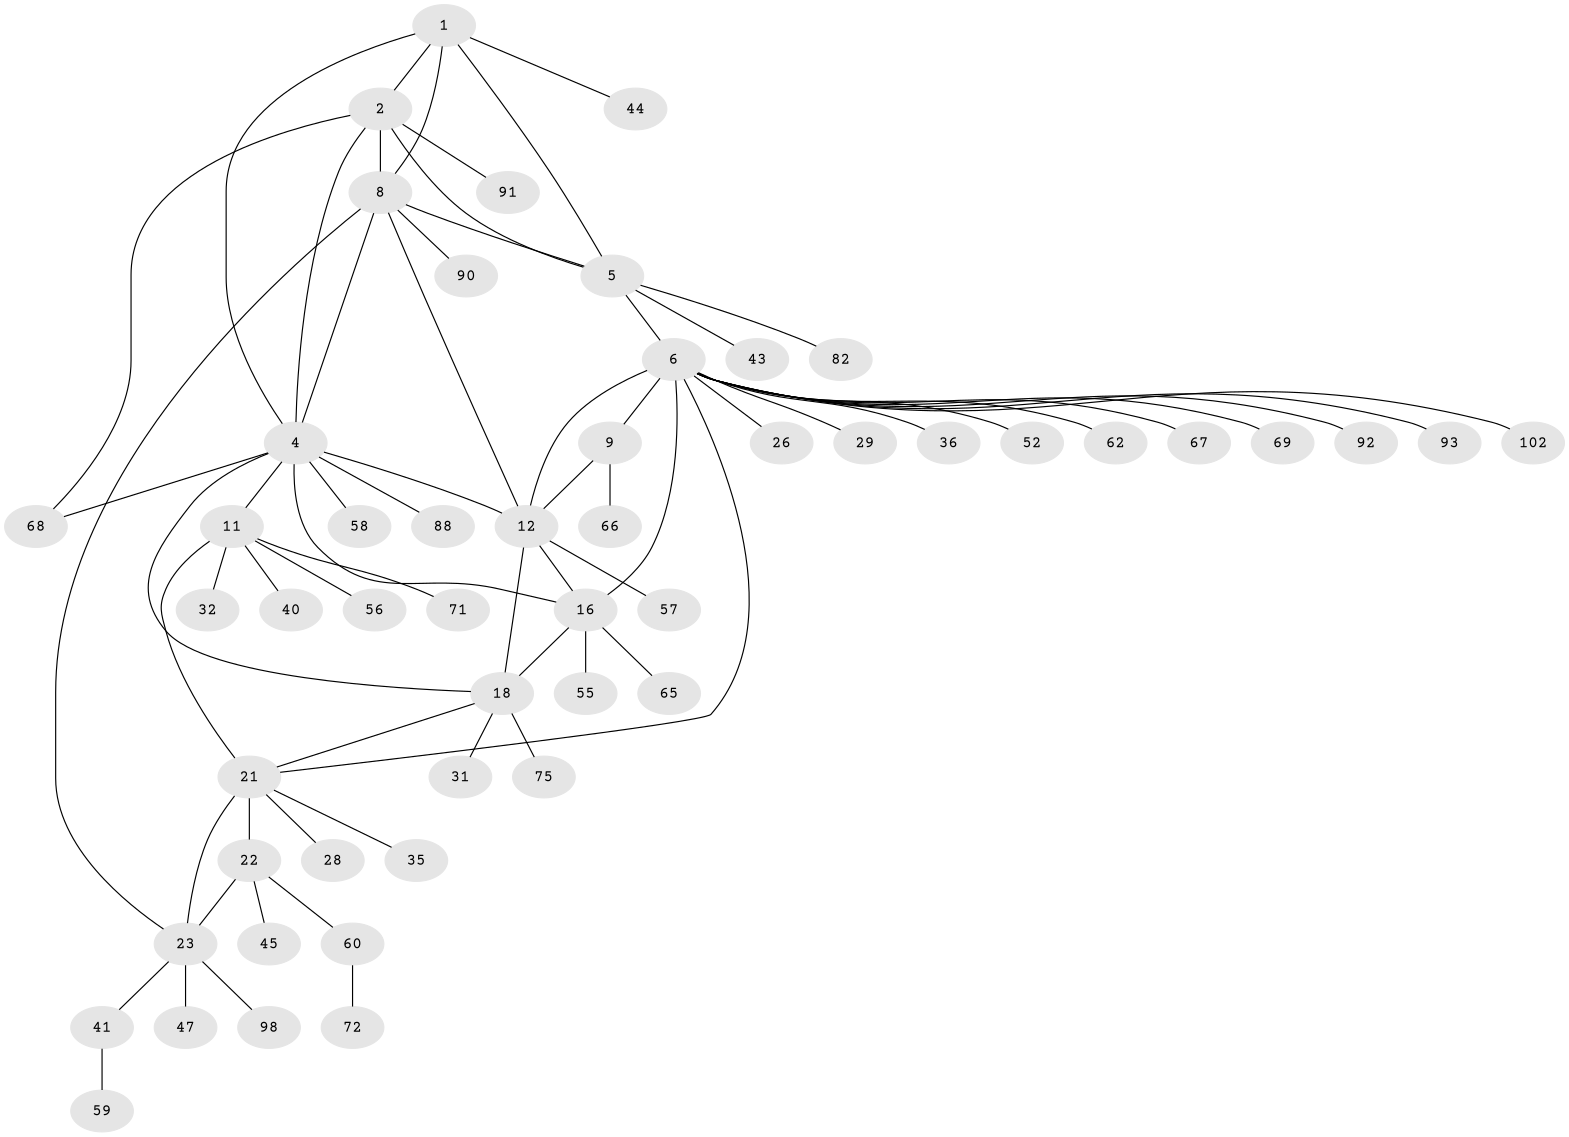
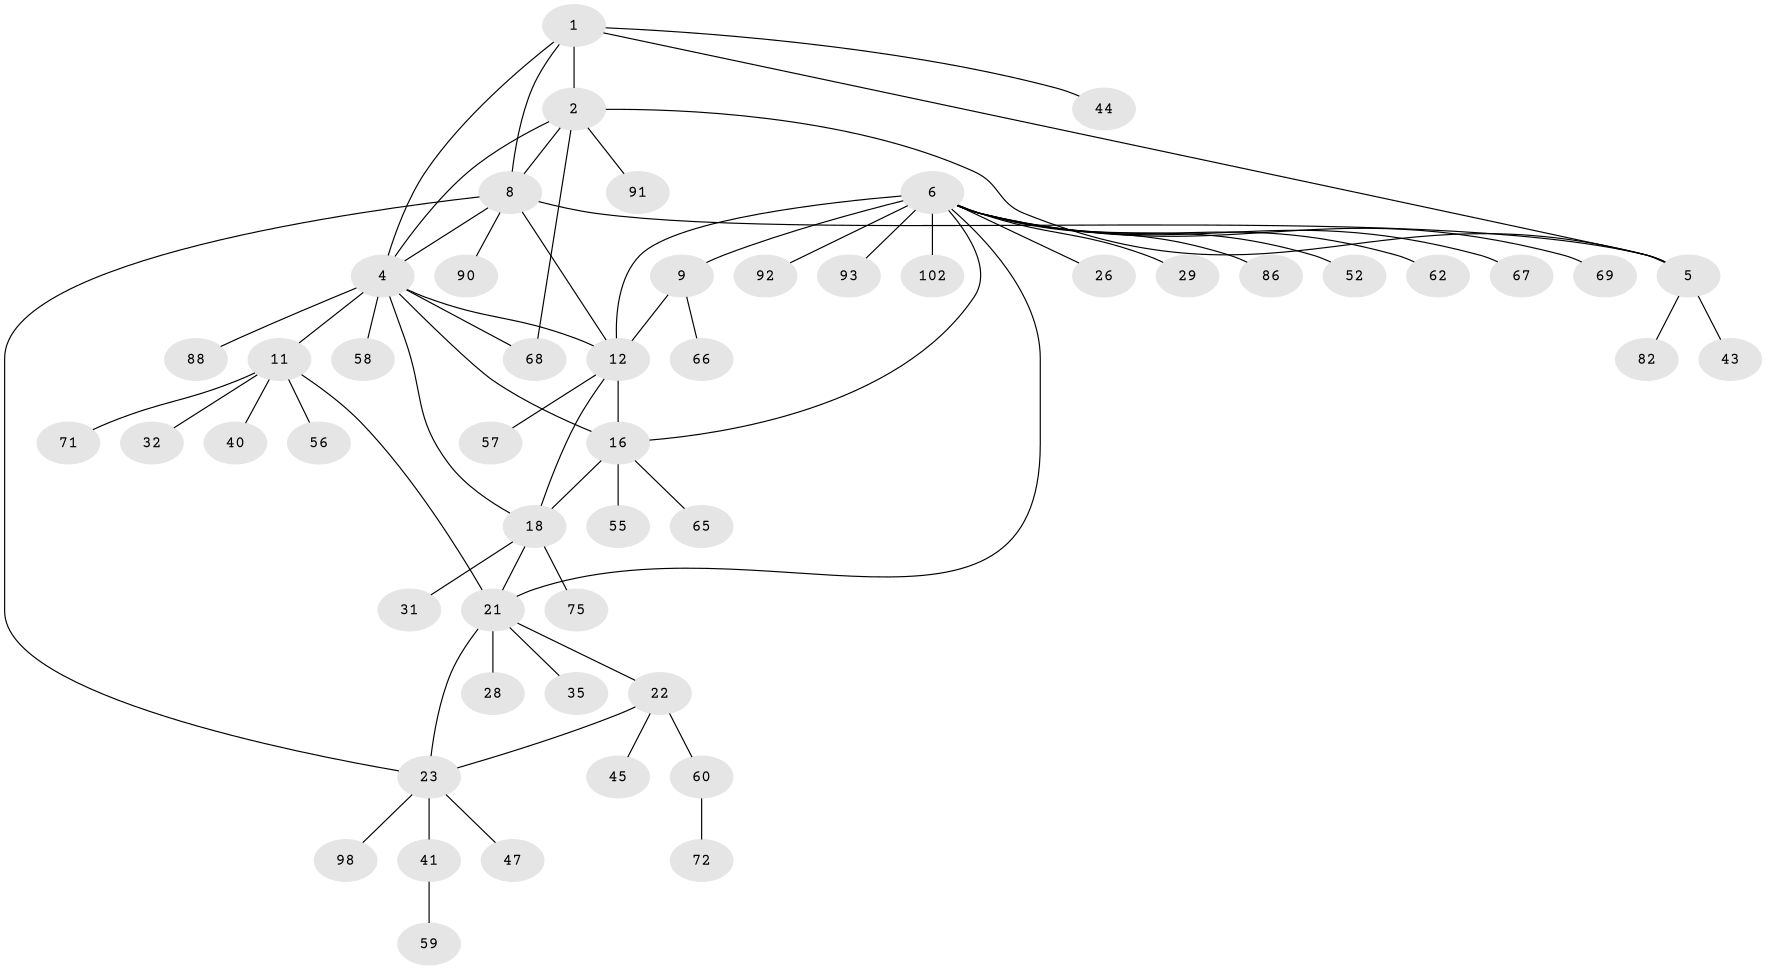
edge "5" -- "6": removed
node "36": label "36" -> "86"
